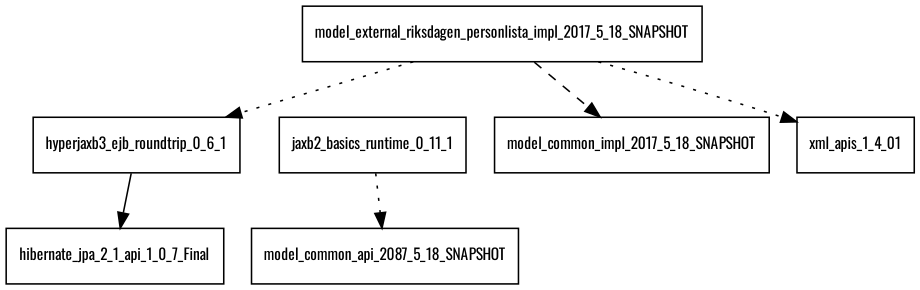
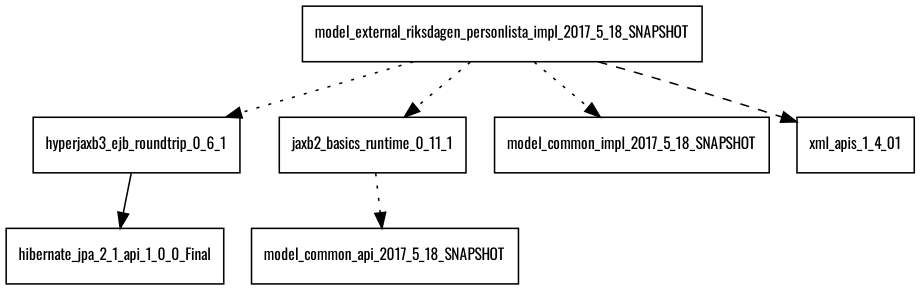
edge "model_external_riksdagen_personlista_impl_2017_5_18_SNAPSHOT" -> "jaxb2_basics_runtime_0_11_1": added
edge "model_external_riksdagen_personlista_impl_2017_5_18_SNAPSHOT" -> "model_common_impl_2017_5_18_SNAPSHOT": style dashed -> dotted
edge "model_external_riksdagen_personlista_impl_2017_5_18_SNAPSHOT" -> "xml_apis_1_4_01": style dotted -> dashed
node "hibernate_jpa_2_1_api_1_0_7_Final": label "hibernate_jpa_2_1_api_1_0_7_Final" -> "hibernate_jpa_2_1_api_1_0_0_Final"
node "model_common_api_2087_5_18_SNAPSHOT": label "model_common_api_2087_5_18_SNAPSHOT" -> "model_common_api_2017_5_18_SNAPSHOT"
